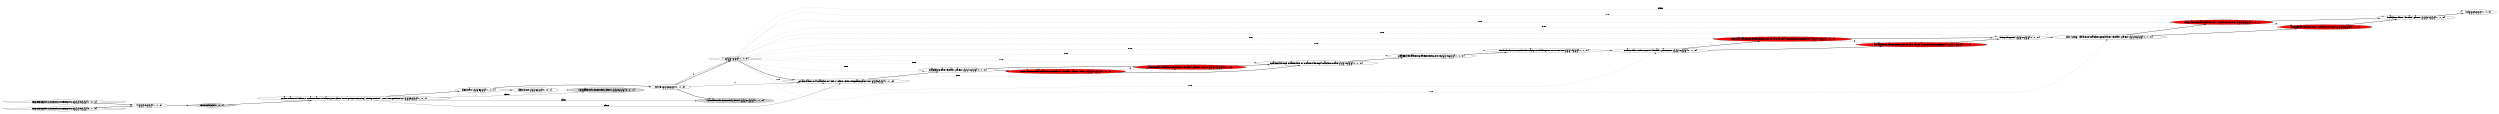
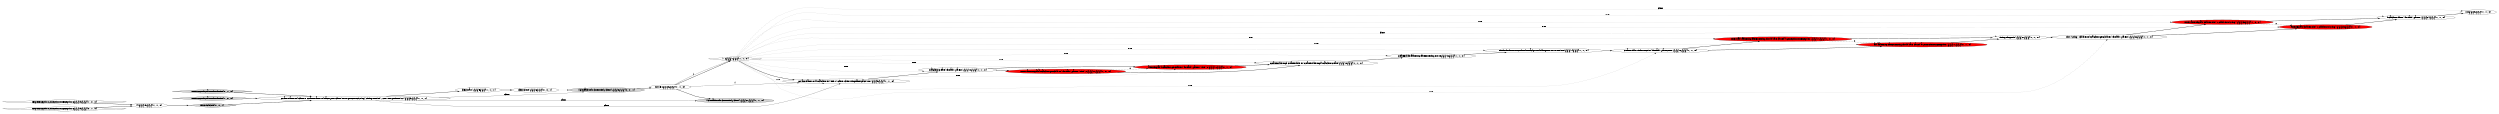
edge "i < 2@@@7@@@['1', '1', '0']" -> "timing.sleepABit()@@@21@@@['1', '1', '0']": label "true" -> "client"
edge "client.start()@@@5@@@['1', '1', '1']" -> "int i = 0@@@6@@@['1', '1', '0']": now "{CloseableUtils.closeQuietly(client)}@@@8@@@['0', '0', '1']" -> "int i = 0@@@6@@@['1', '1', '0']"
node "testProtectedCreateNodeDeletion['0', '1', '0']": added
node "testProtectedCreateNodeDeletion['1', '0', '0']": added
